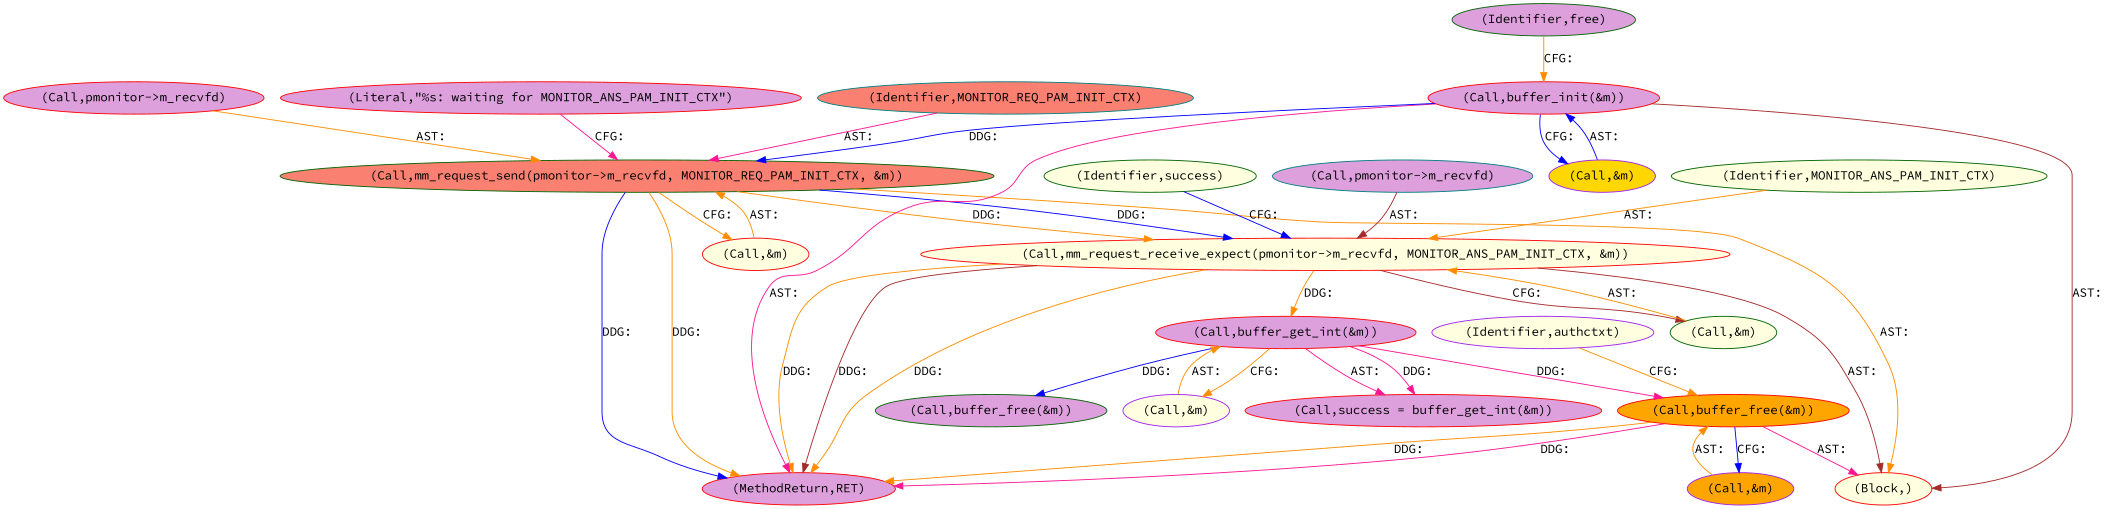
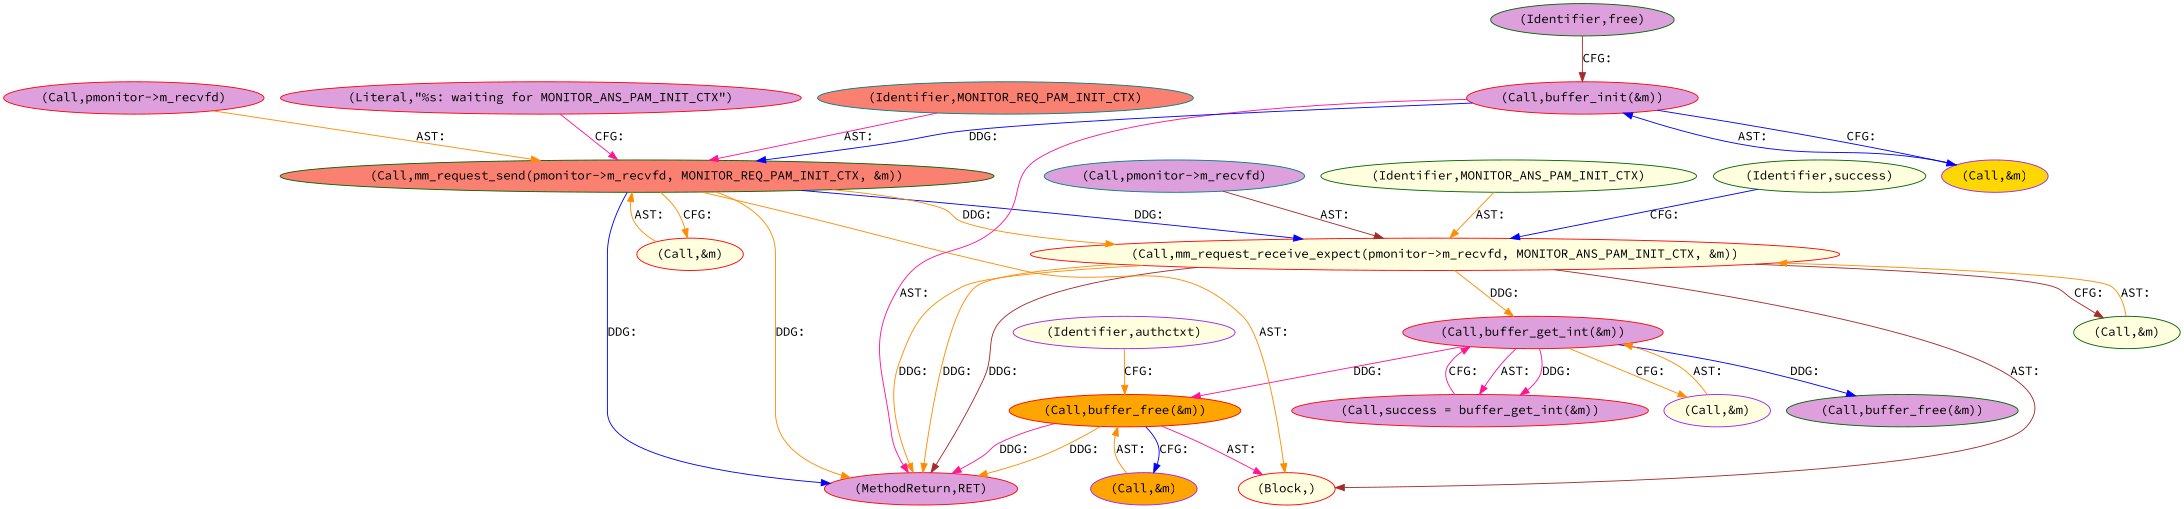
edge "(Identifier,free)" -> "(Call,buffer_init(&m))": color darkorange -> brown
edge "(Call,buffer_init(&m))" -> "(Block,)": removed, label "AST:"
edge "(Call,success = buffer_get_int(&m))" -> "(Call,buffer_get_int(&m))": added, label "CFG:"
